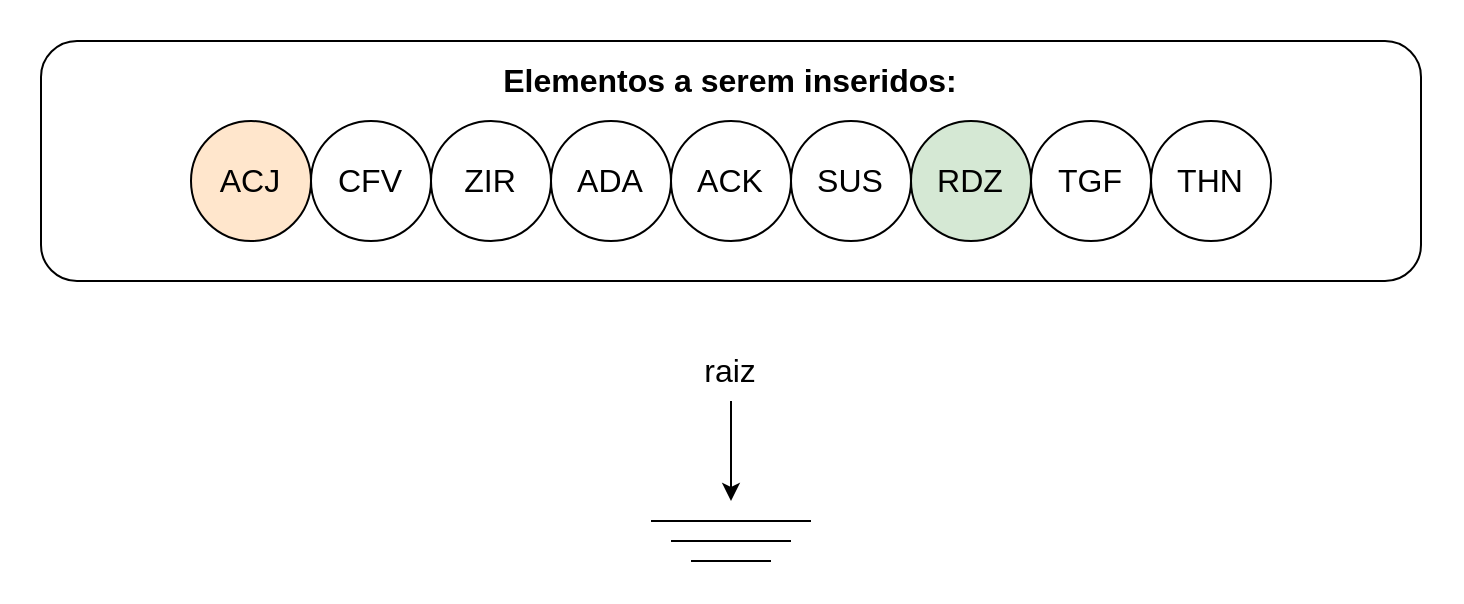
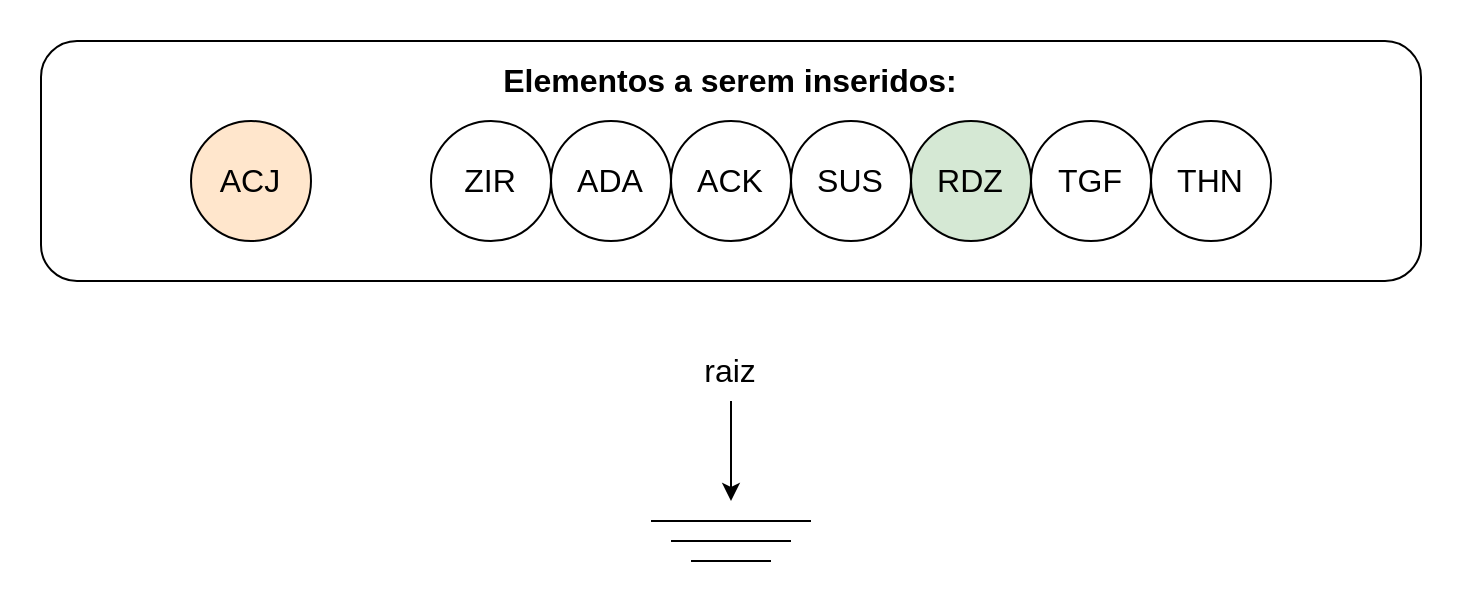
node "CFV": removed
